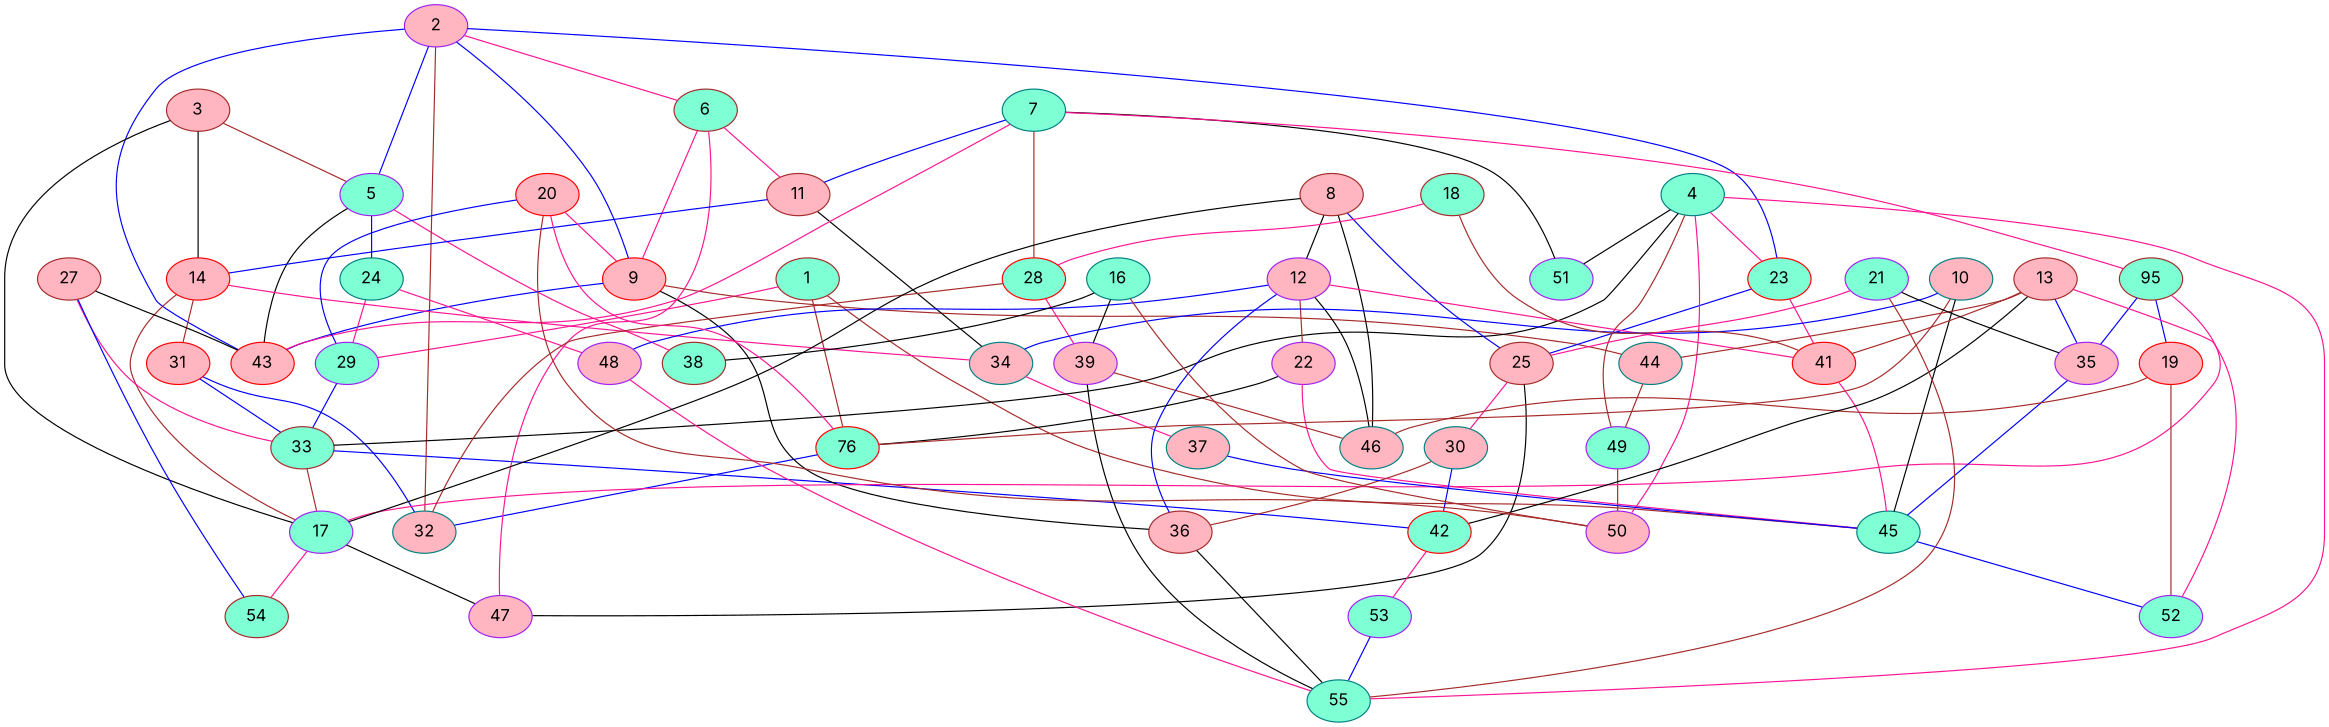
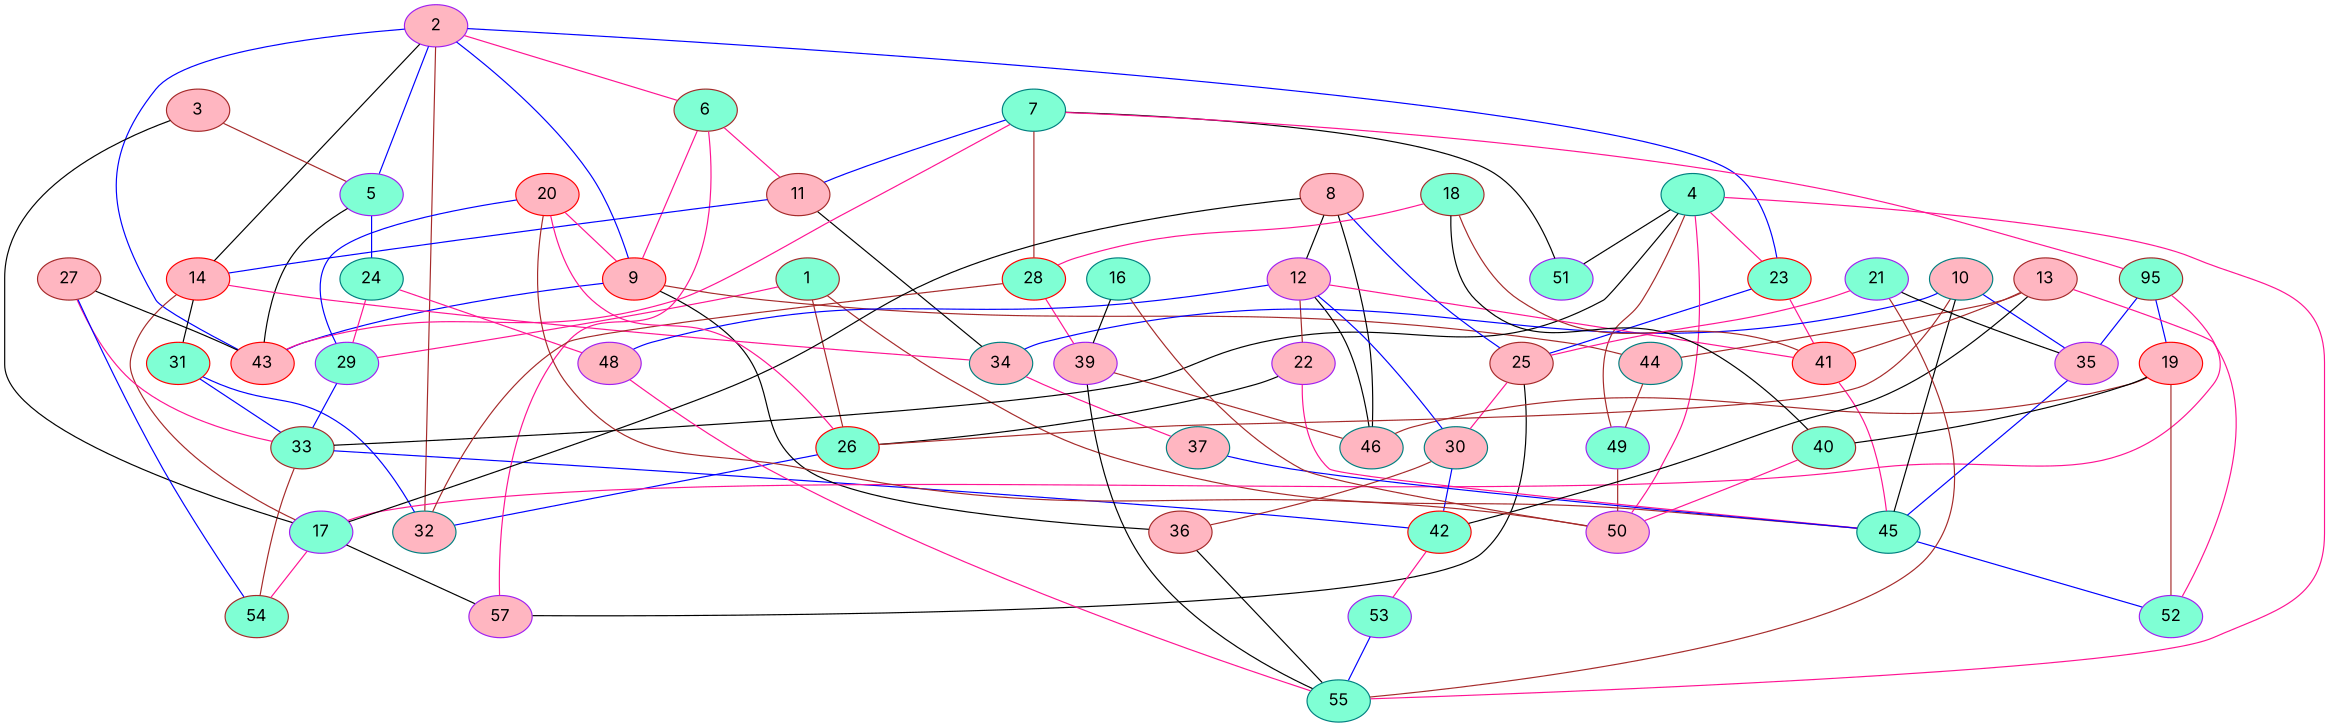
edge "3" -- "14": now "2" -- "14"
edge "14" -- "31": color brown -> black
edge "13" -- "35": now "10" -- "35"
node "31": fillcolor lightpink -> aquamarine
node "38": removed
edge "12" -- "36": now "12" -- "30"
node "76": label "76" -> "26"
node "40": added
edge "33" -- "17": now "33" -- "54"
node "47": label "47" -> "57"
